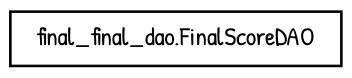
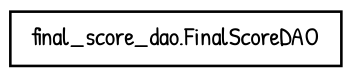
node "final_final_dao.FinalScoreDAO": label "final_final_dao.FinalScoreDAO" -> "final_score_dao.FinalScoreDAO"
